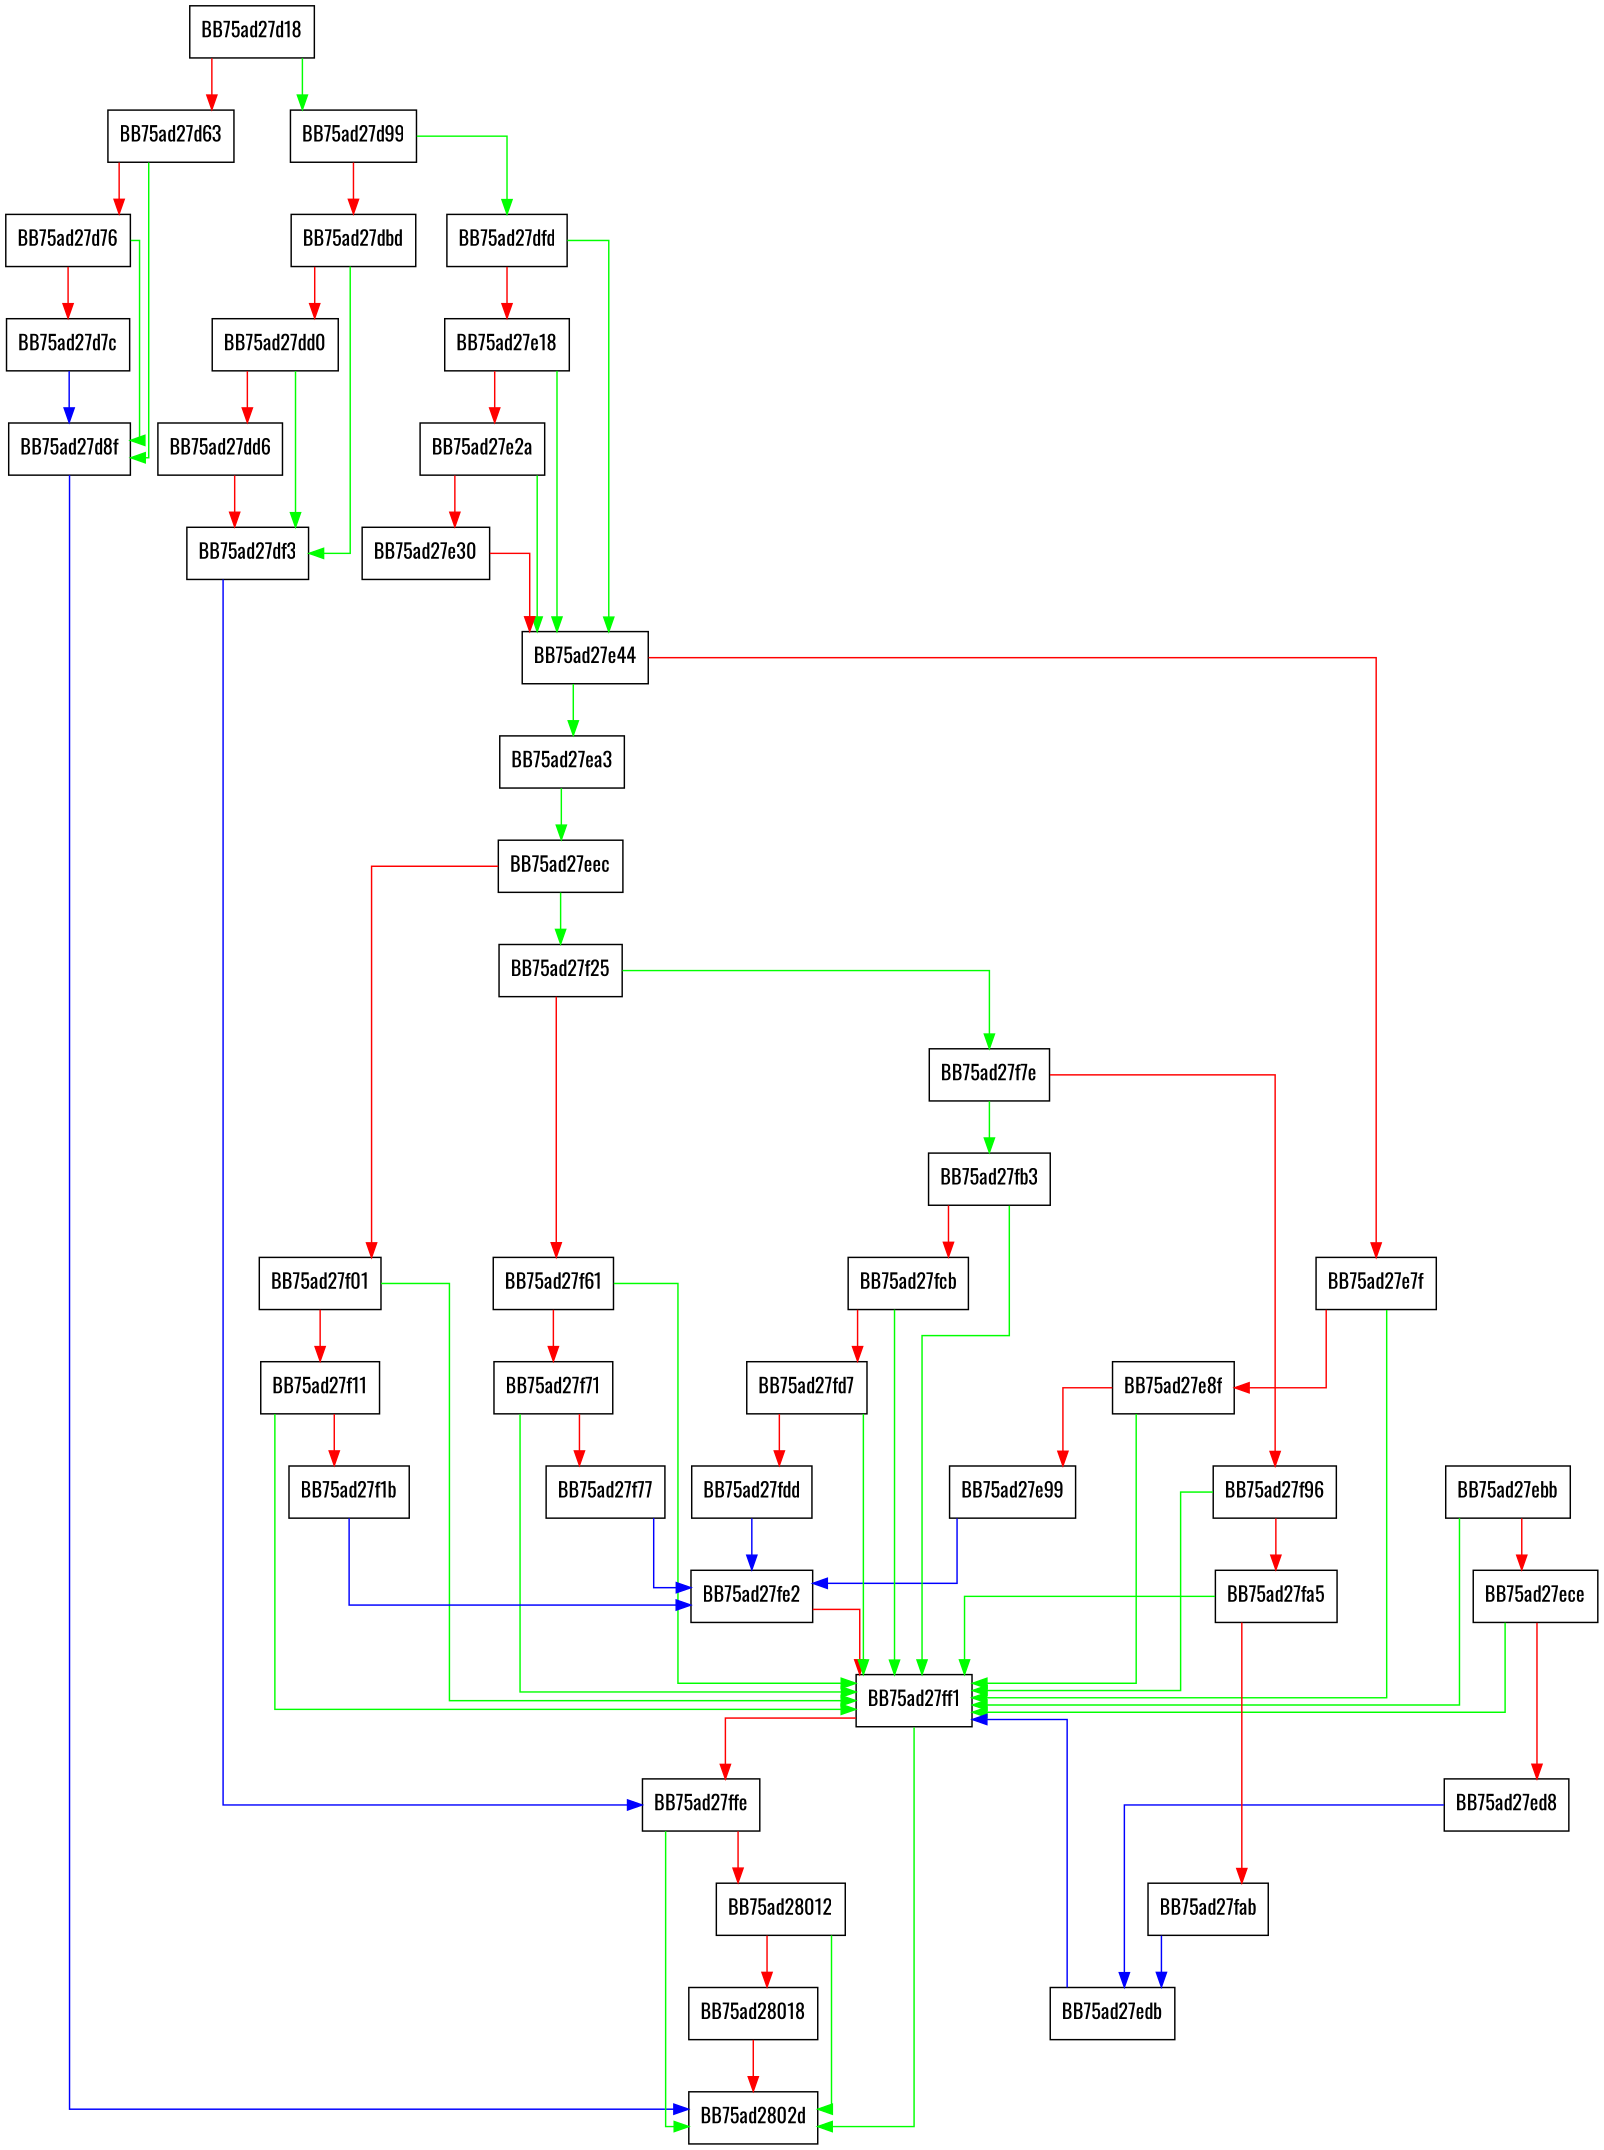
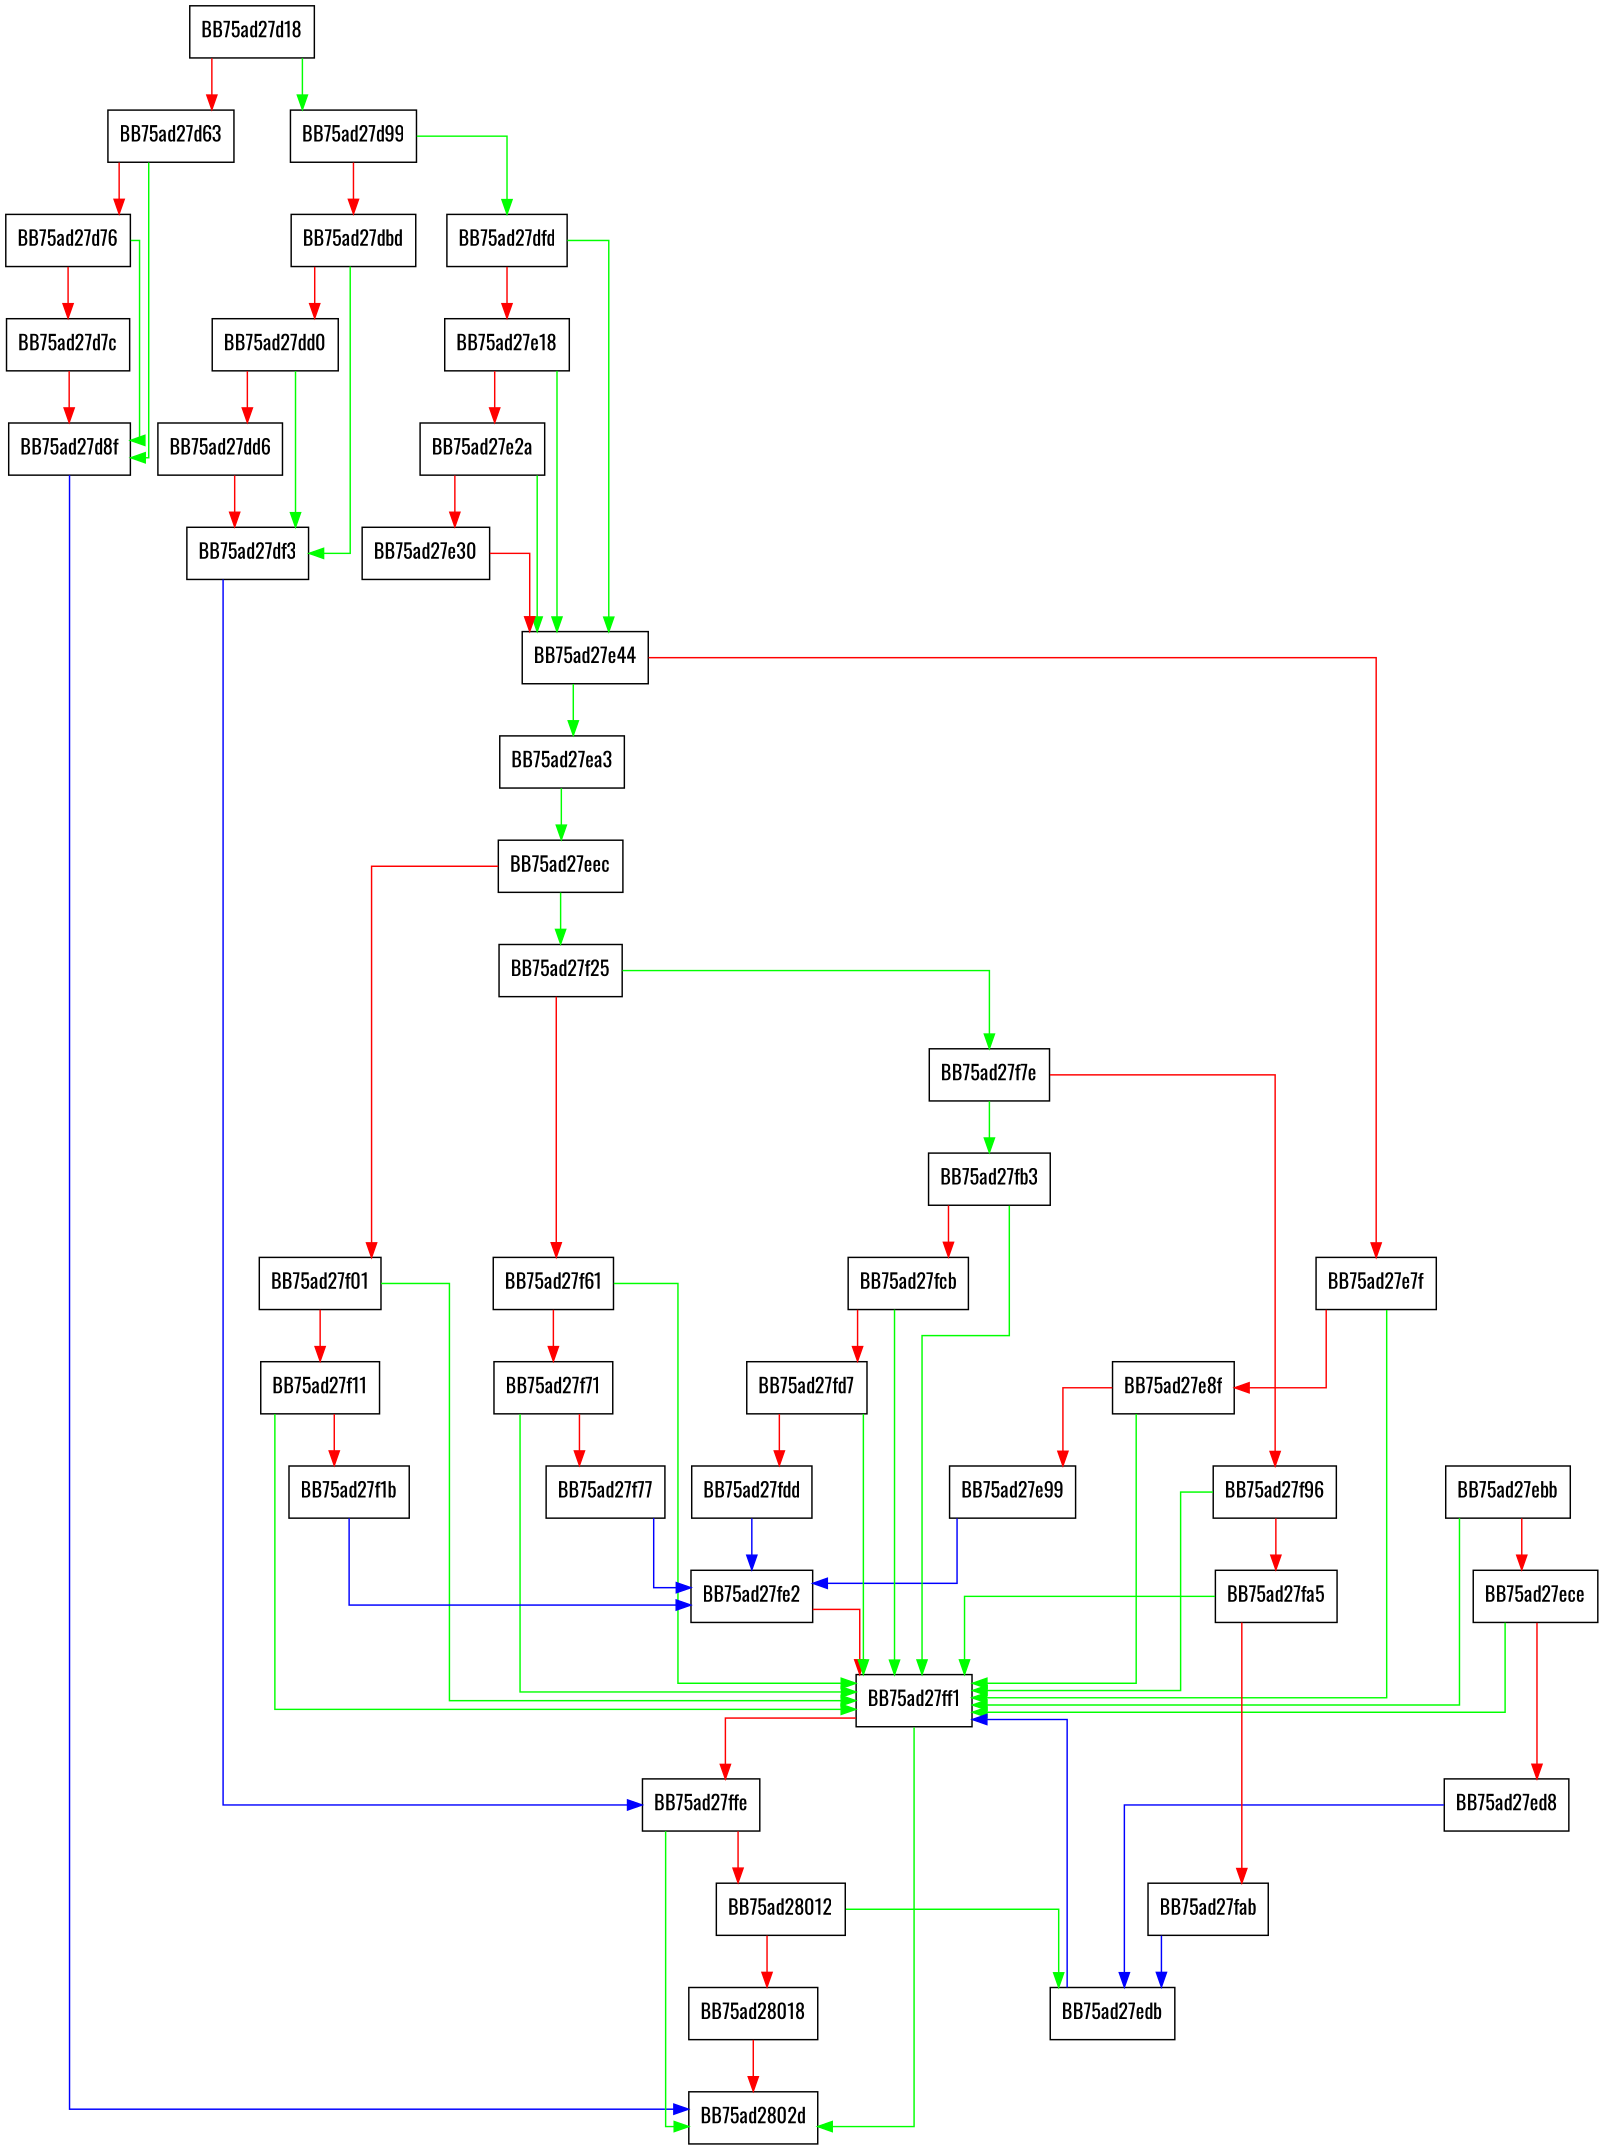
edge "BB75ad27d7c" -> "BB75ad27d8f": color blue -> red
edge "BB75ad28012" -> "BB75ad2802d": now "BB75ad28012" -> "BB75ad27edb"
